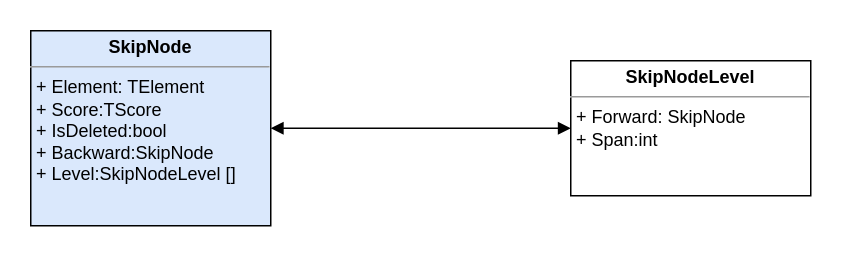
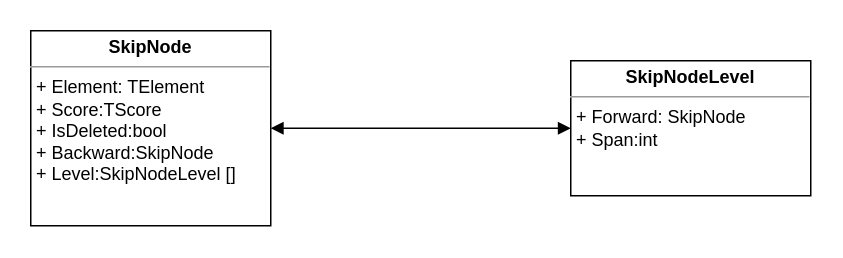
node "SkipNode + Element: TElement + Score:TScore + IsDeleted:bool + Backward:SkipNode + Level:SkipNodeLevel []": fillcolor #dae8fc -> #ffffff
